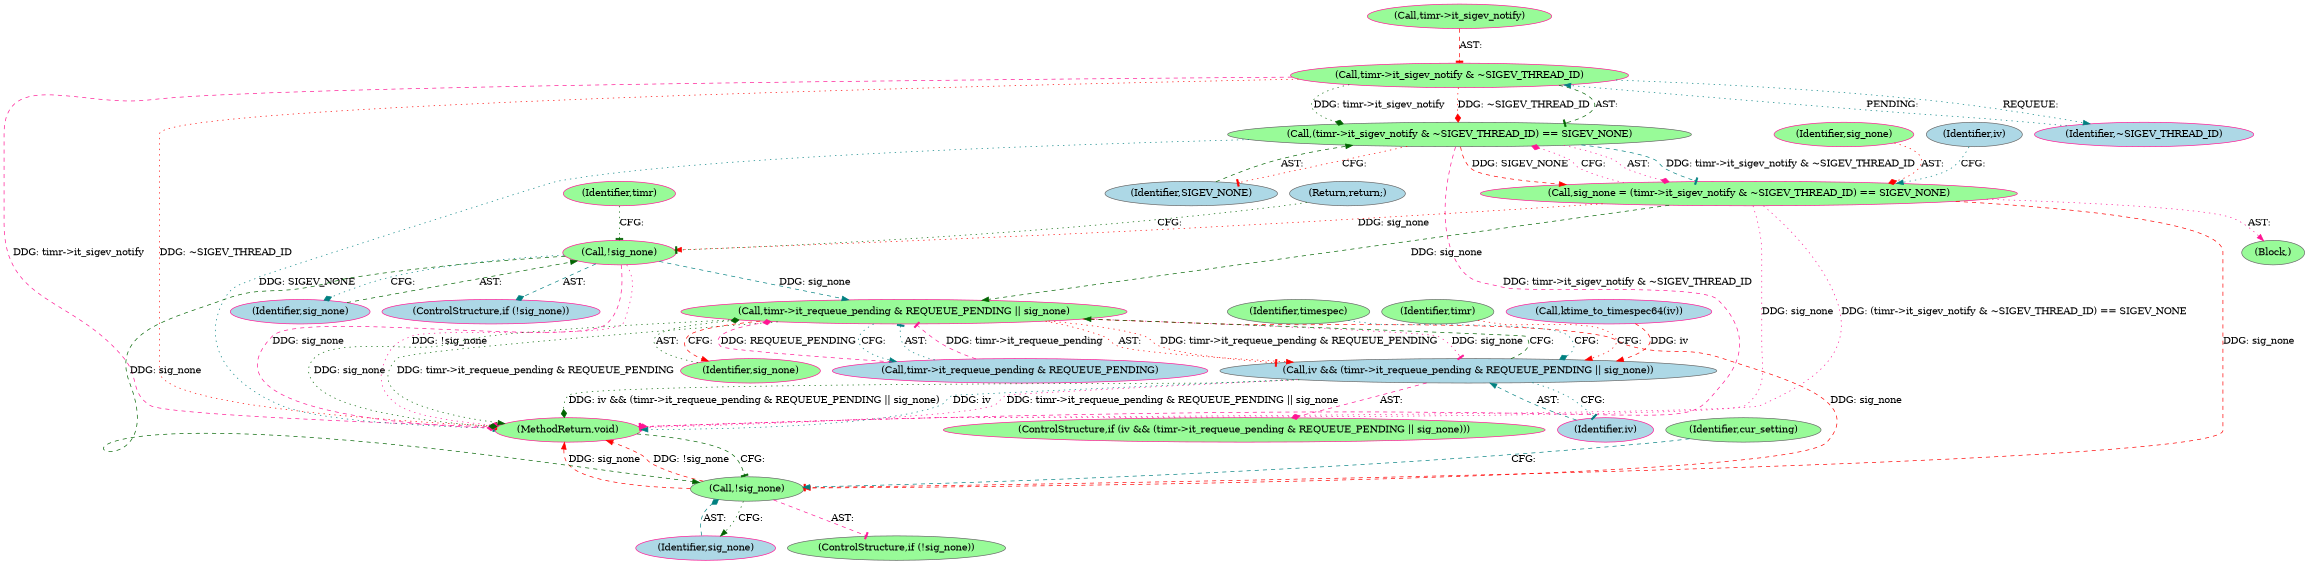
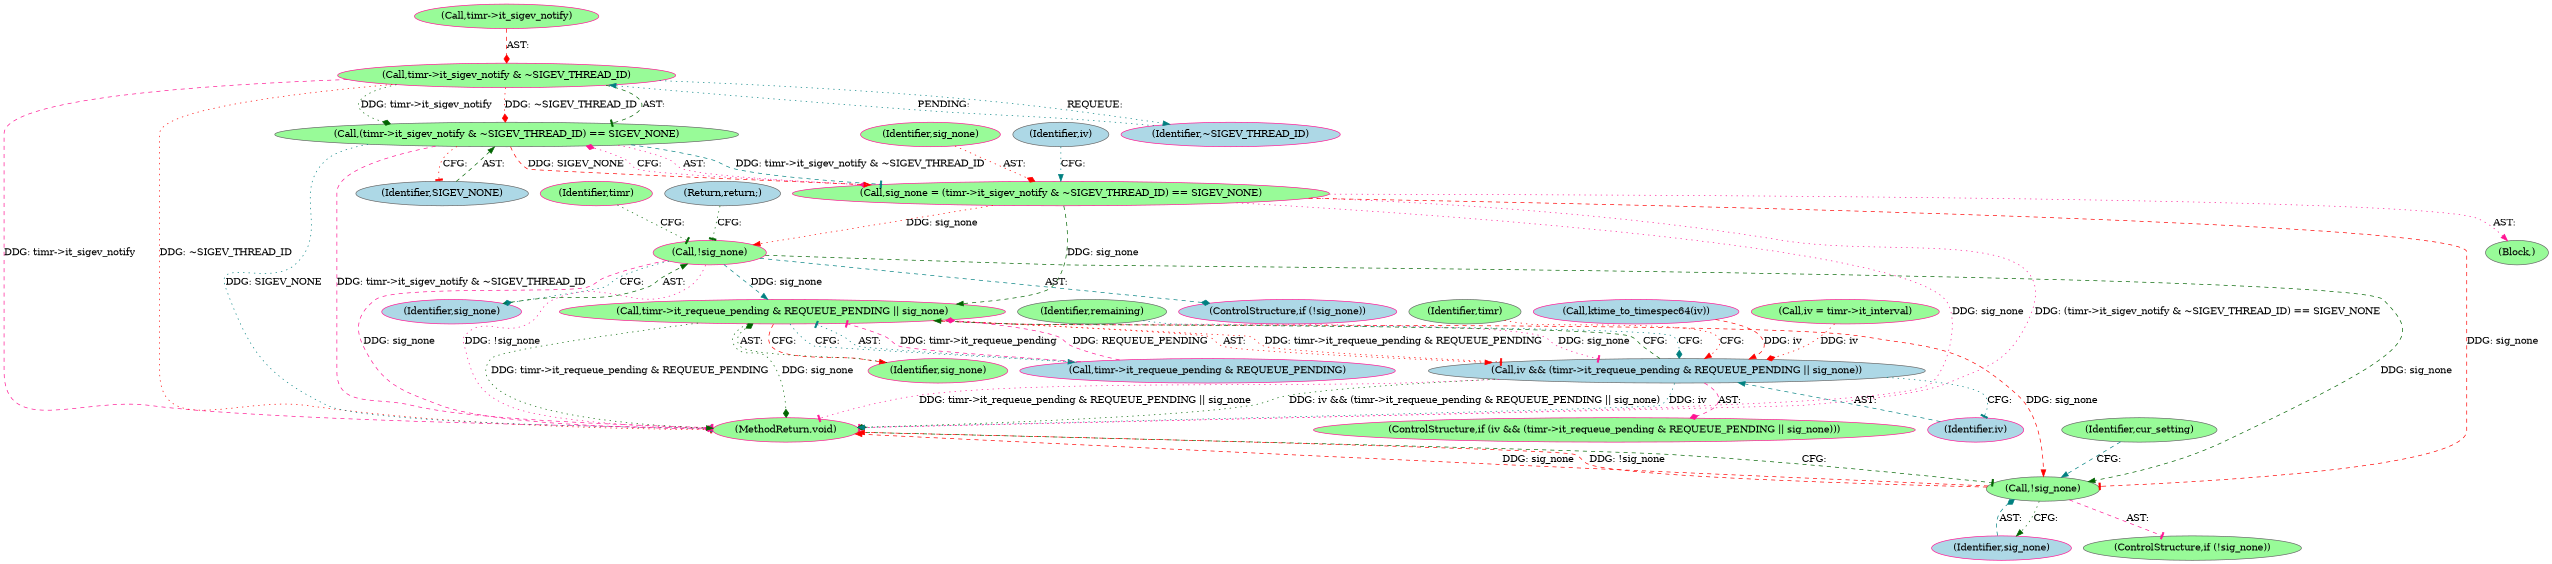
edge "(Call,timr->it_sigev_notify)" -> "(Call,timr->it_sigev_notify & ~SIGEV_THREAD_ID)": arrowhead tee -> diamond
node "(Identifier,timespec)": label "(Identifier,timespec)" -> "(Identifier,remaining)"
node "(Call,iv = timr->it_interval)": added
